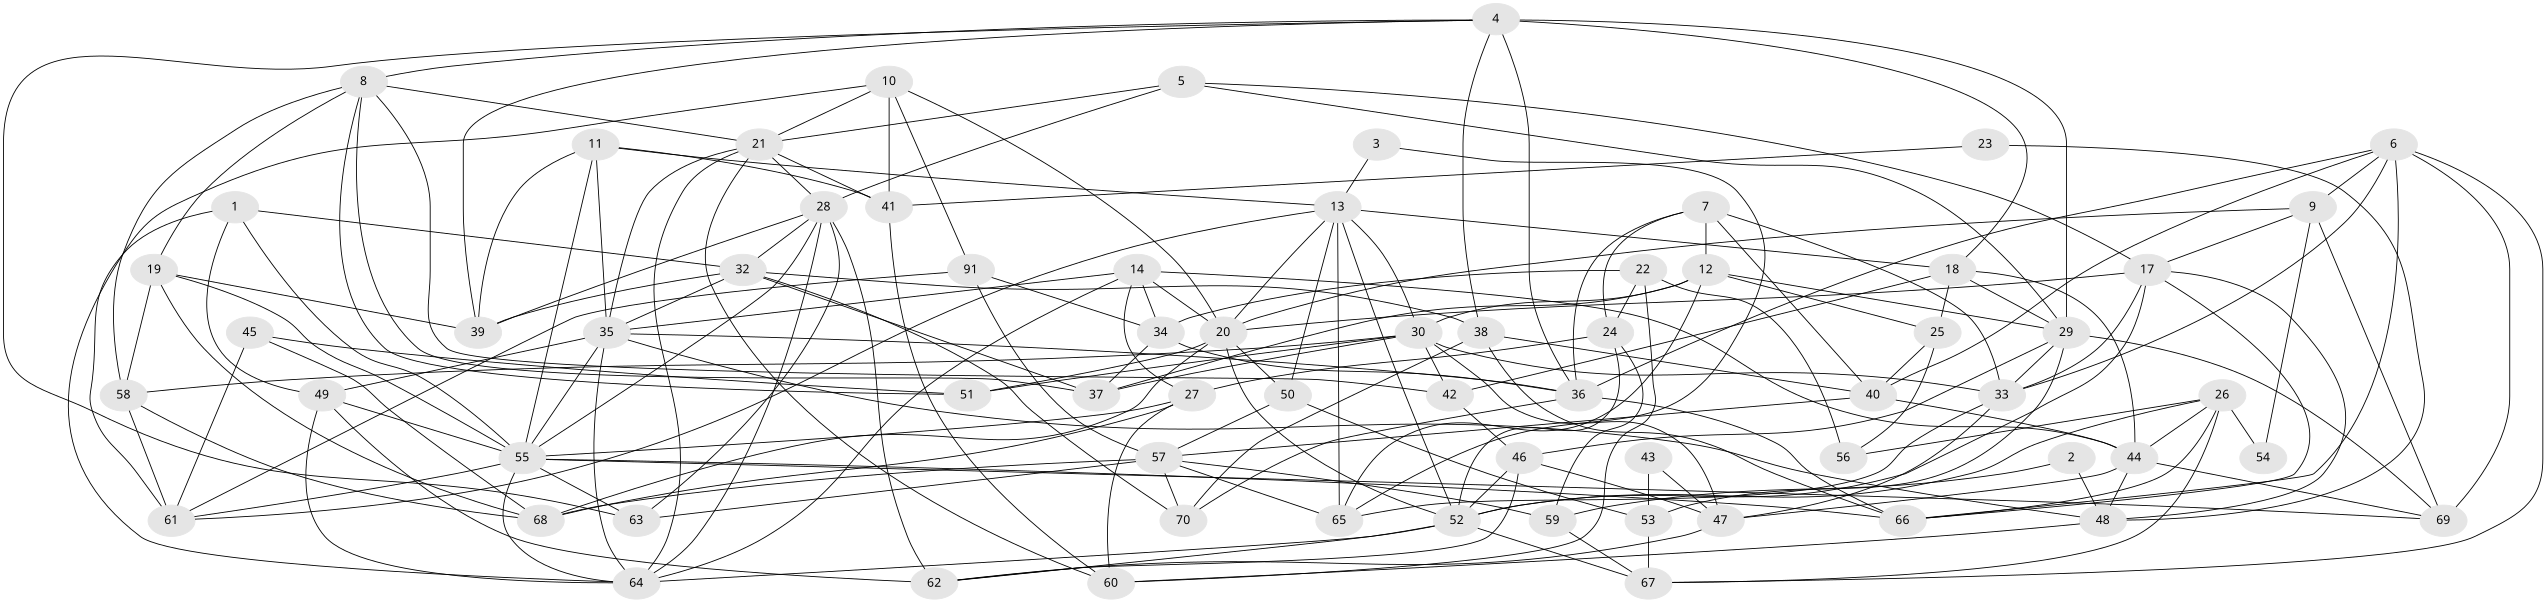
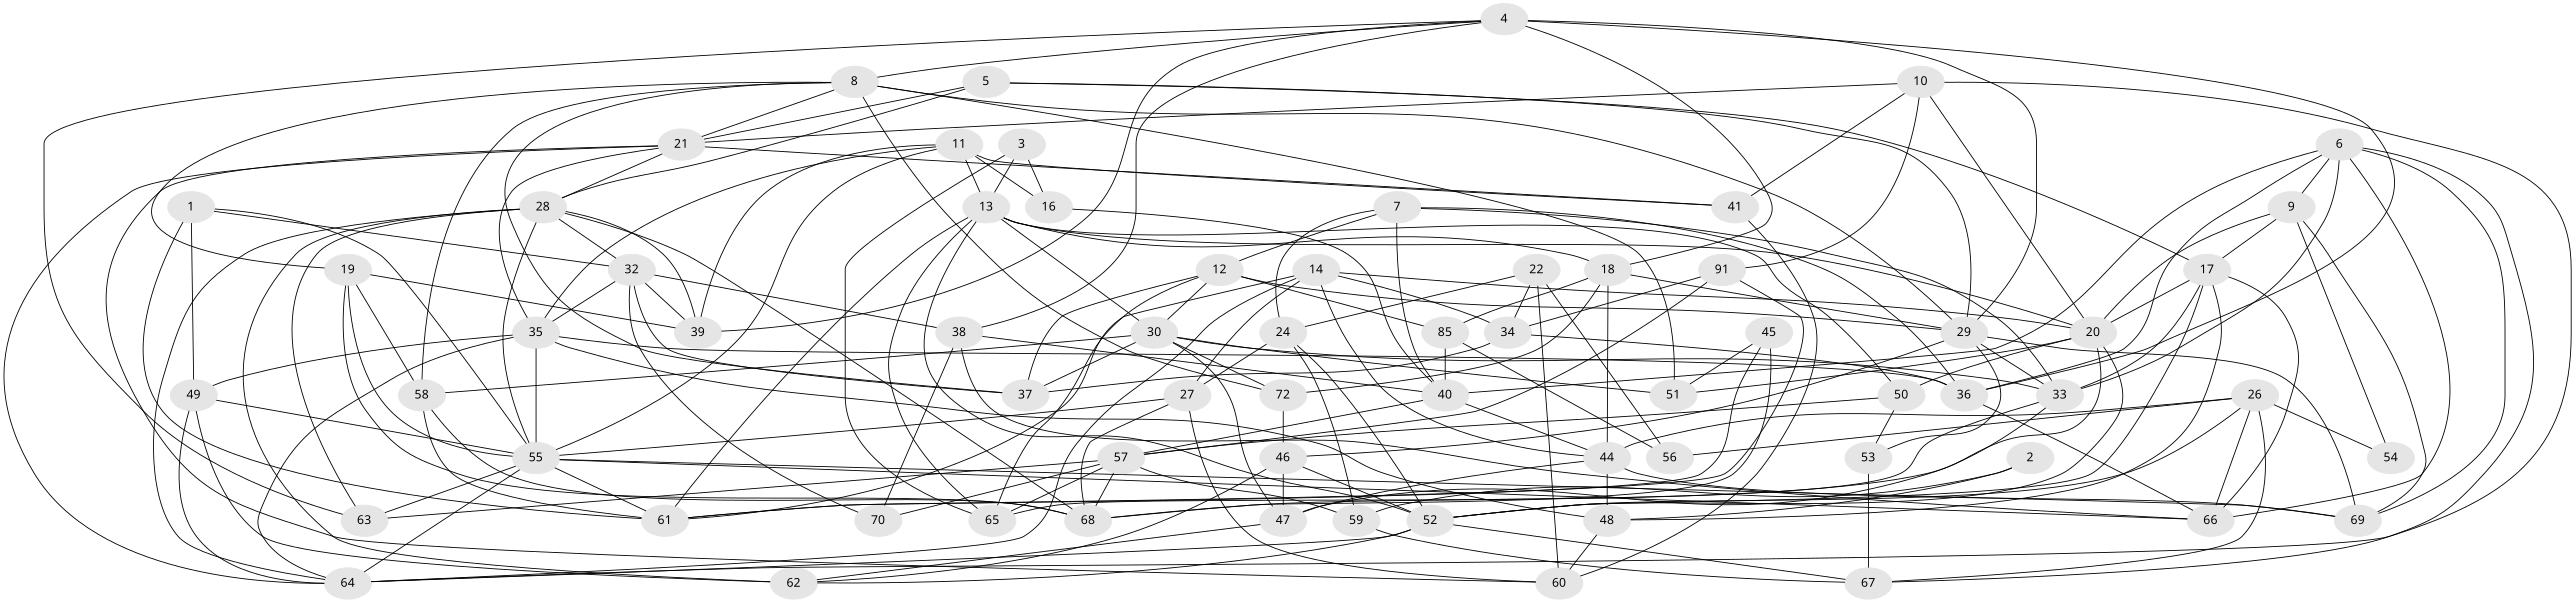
edge "8" -- "29": added
node "23": removed
node "16": added
edge "14" -- "35": now "14" -- "61"
node "25": label "25" -> "85"
edge "28" -- "68": added
node "42": label "42" -> "72"
edge "36" -- "70": removed
node "43": removed
